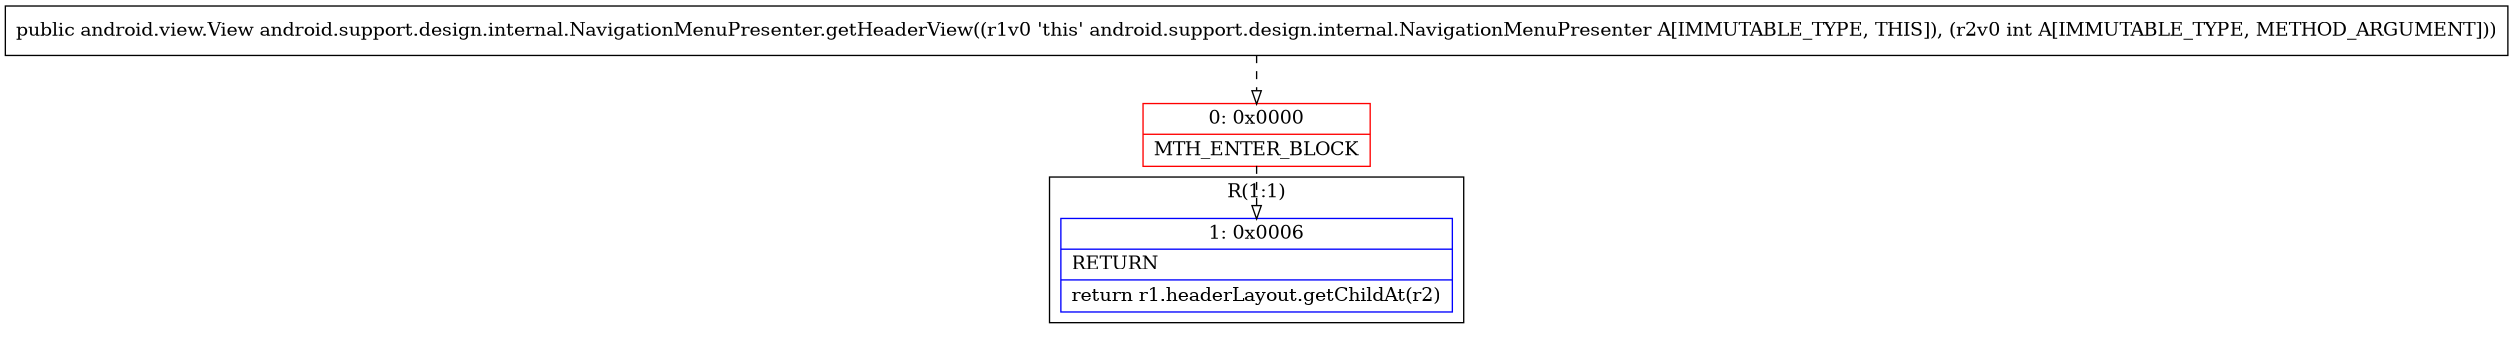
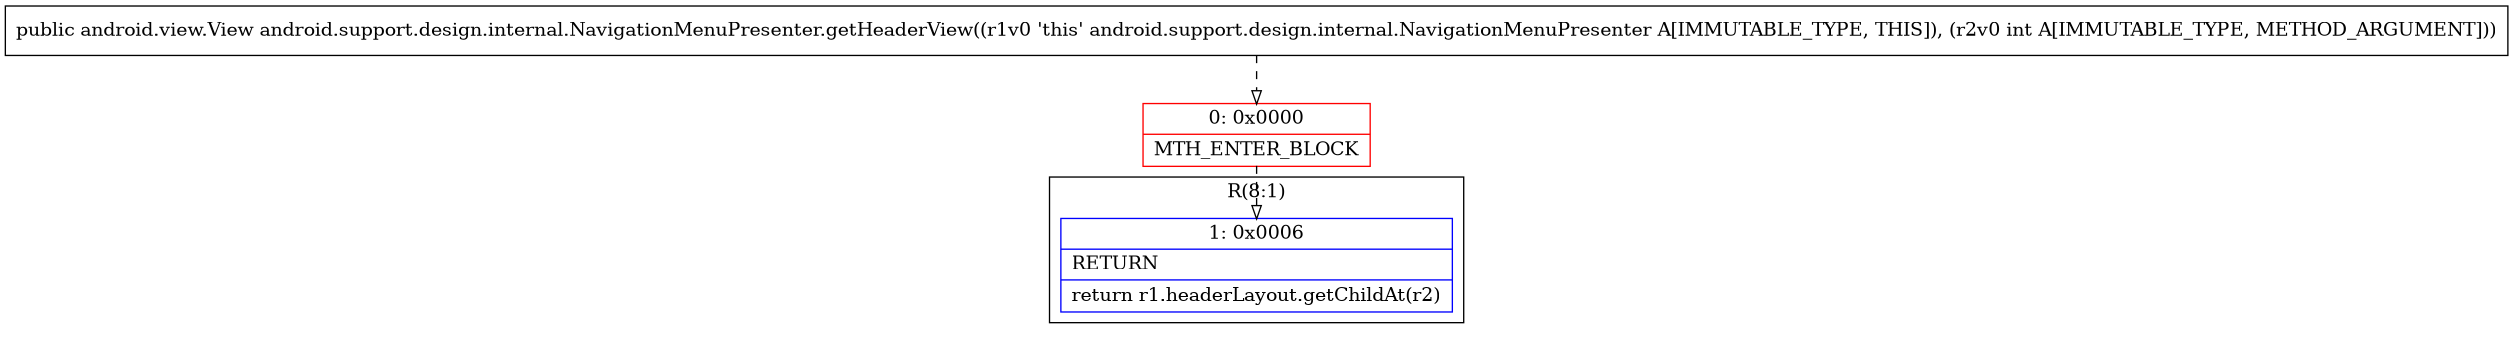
cluster "R(1:1)": label "R(1:1)" -> "R(8:1)"
